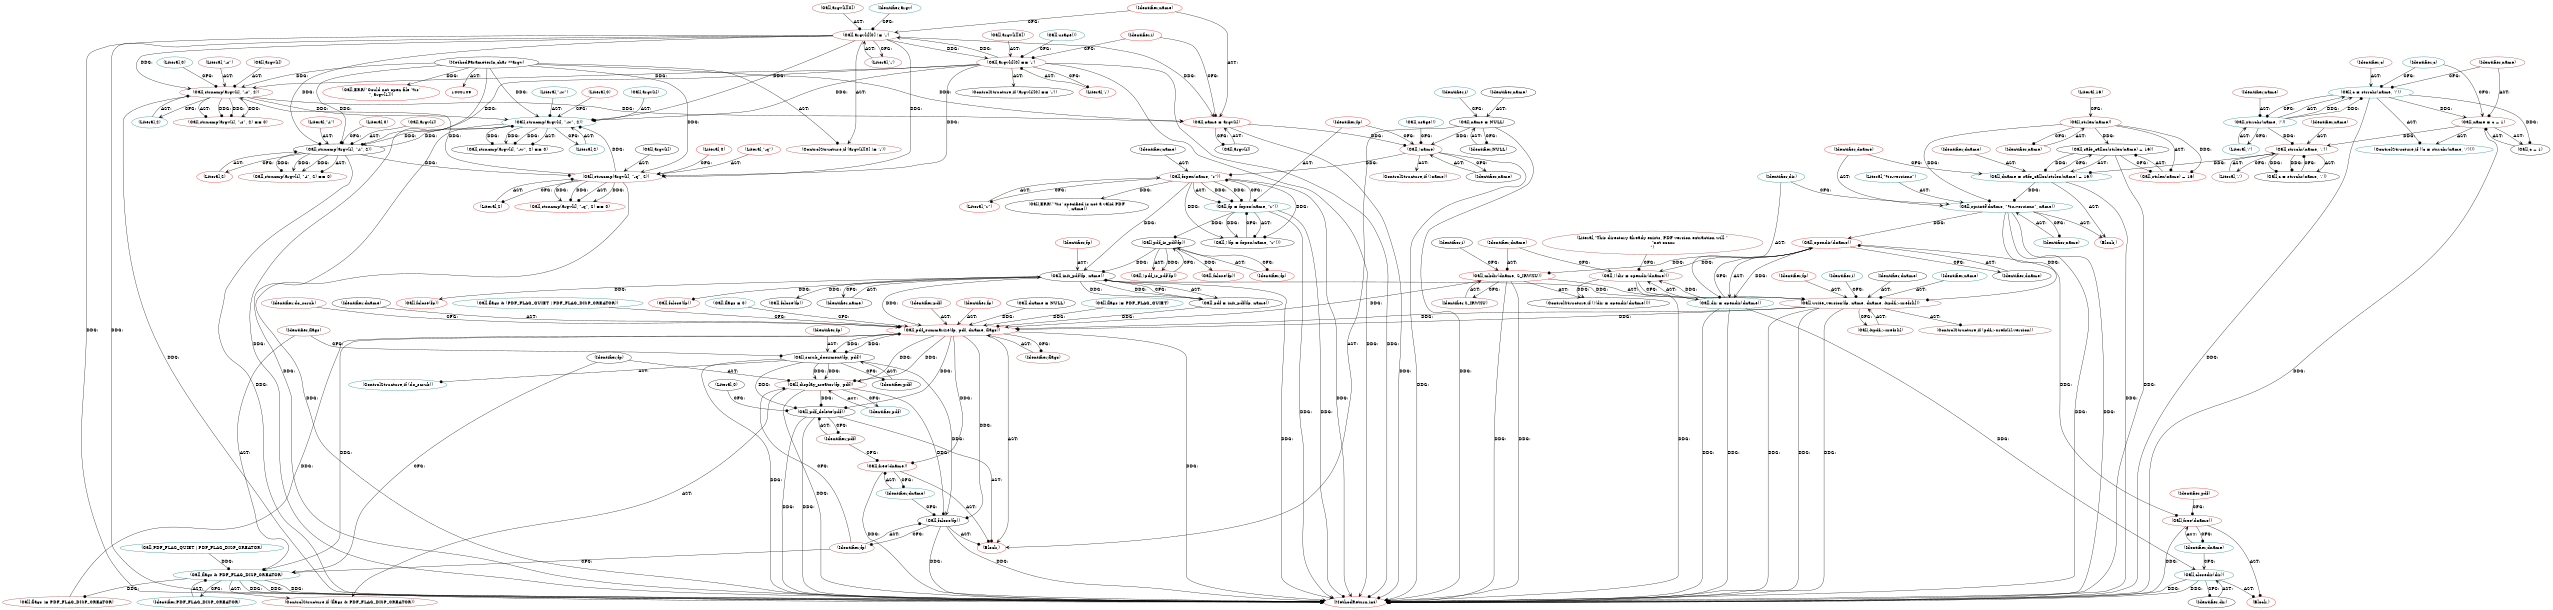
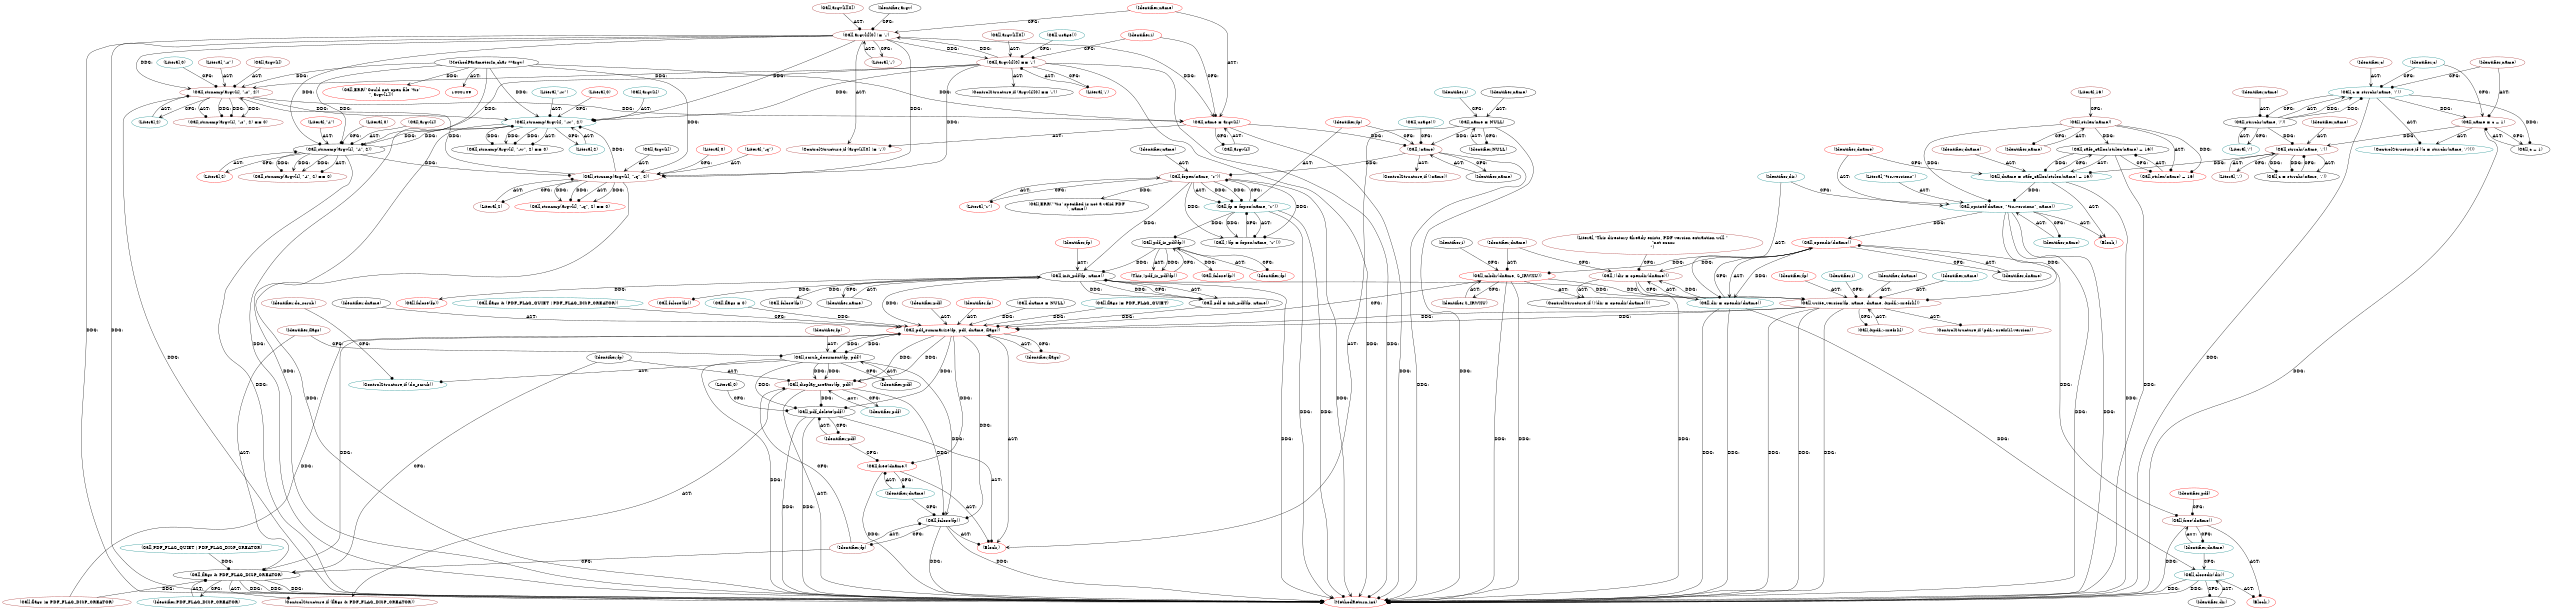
node "(Identifier,argv)": color teal -> black
edge "(MethodParameterIn,char **argv)" -> "(ControlStructure,if (argv[i][0] != '-'))": now "(Call,name = argv[i])" -> "(ControlStructure,if (argv[i][0] != '-'))"
node "(Call,strrchr(name, '/'))": color teal -> black
edge "(Call,name = c + 1)" -> "(Call,c + 1)": label "AST: " -> "CFG: "
node "(Call,!pdf_is_pdf(fp))": label "(Call,!pdf_is_pdf(fp))" -> "(This,!pdf_is_pdf(fp))"
edge "(Call,!(dir = opendir(dname)))" -> "(ControlStructure,if (!(dir = opendir(dname))))": label "DDG: " -> "AST: "
edge "(Call,mkdir(dname, S_IRWXU))" -> "(Call,write_version(fp, name, dname, &pdf->xrefs[i]))": label "AST: " -> "DDG: "
edge "(Call,mkdir(dname, S_IRWXU))" -> "(Call,pdf_summarize(fp, pdf, dname, flags))": label "DDG: " -> "CFG: "
edge "(Call,flags = 0)" -> "(Call,pdf_summarize(fp, pdf, dname, flags))": label "CFG: " -> "DDG: "
edge "(Call,write_version(fp, name, dname, &pdf->xrefs[i]))" -> "(Call,&pdf->xrefs[i])": arrowhead vee -> dot
edge "(Identifier,do_scrub)" -> "(Call,pdf_summarize(fp, pdf, dname, flags))": now "(Identifier,do_scrub)" -> "(ControlStructure,if (do_scrub))"
edge "(Call,pdf_summarize(fp, pdf, dname, flags))" -> "(MethodReturn,int)": removed, label "DDG:"
edge "(Call,display_creator(fp, pdf))" -> "(MethodReturn,int)": label "DDG: " -> "AST: "
node "(Call,flags & PDF_FLAG_DISP_CREATOR)": color teal -> black
edge "(Call,flags & PDF_FLAG_DISP_CREATOR)" -> "(Call,flags |= PDF_FLAG_DISP_CREATOR)": reversed
edge "(Call,flags & PDF_FLAG_DISP_CREATOR)" -> "(ControlStructure,if (flags & PDF_FLAG_DISP_CREATOR))": arrowhead vee -> dot
